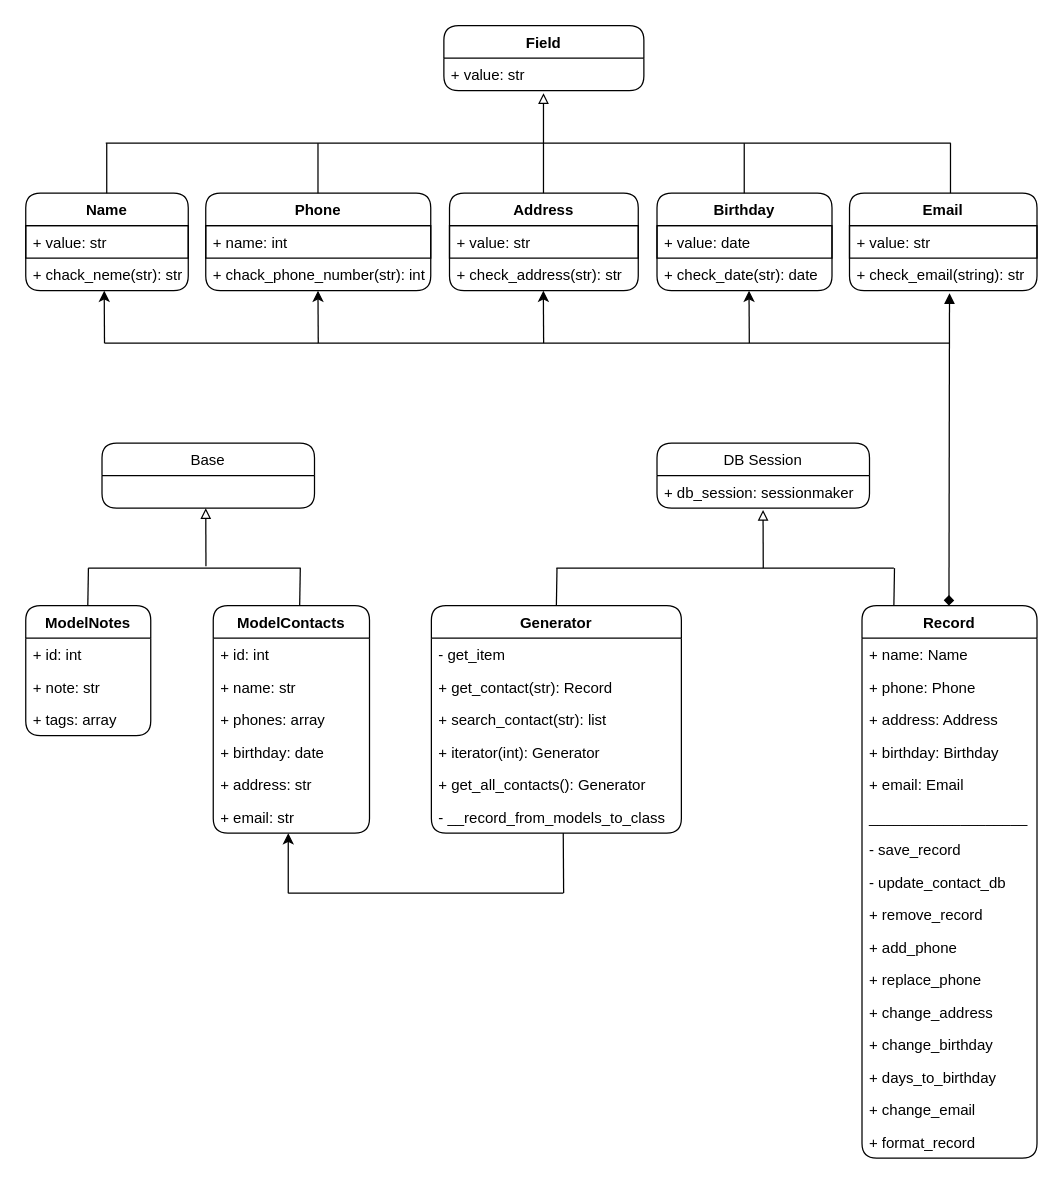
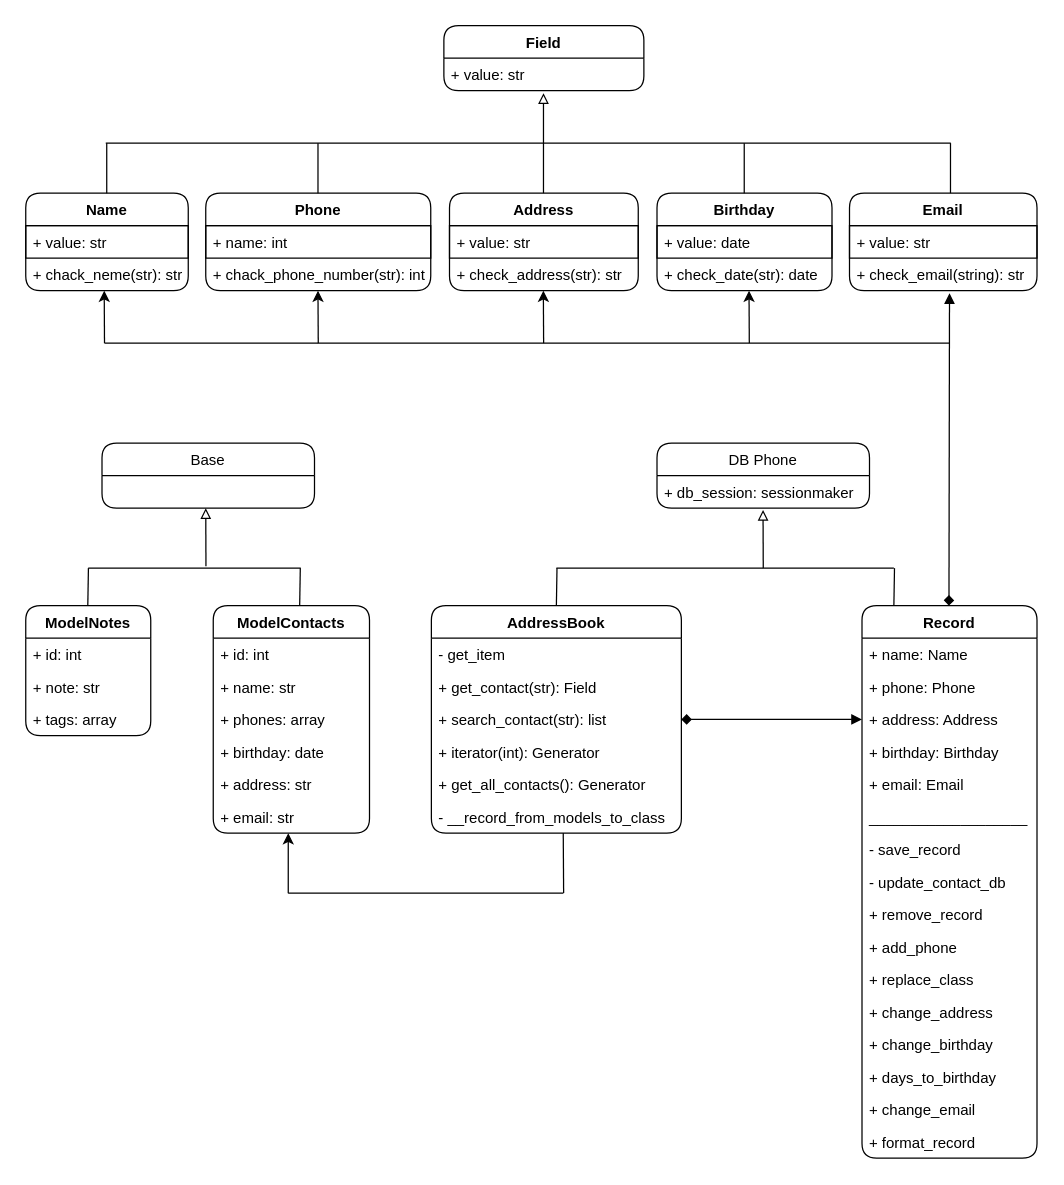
node "DB Session": label "DB Session" -> "DB Phone"
node "Generator": label "Generator" -> "AddressBook"
node "+ get_contact(str): Record": label "+ get_contact(str): Record" -> "+ get_contact(str): Field"
edge "+ search_contact(str): list" -- "+ address: Address": added
node "+ replace_phone": label "+ replace_phone" -> "+ replace_class"
